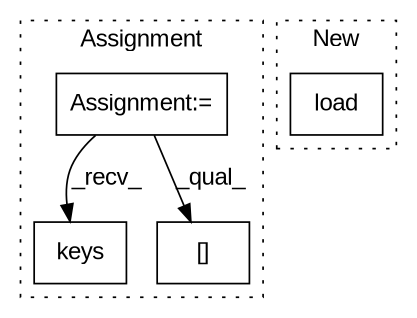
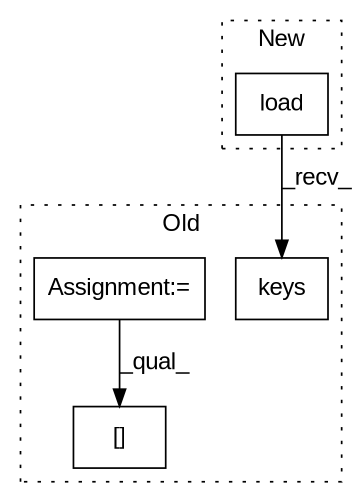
cluster "Assignment": label "Assignment" -> "Old"
edge "Assignment:=" -> "keys": now "load" -> "keys"
